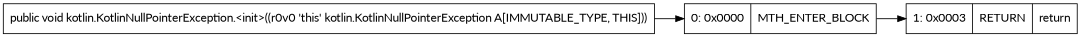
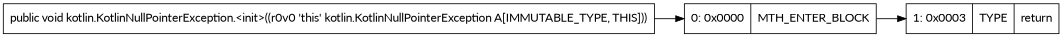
node "1: 0x0003": text "RETURN" -> "TYPE"
